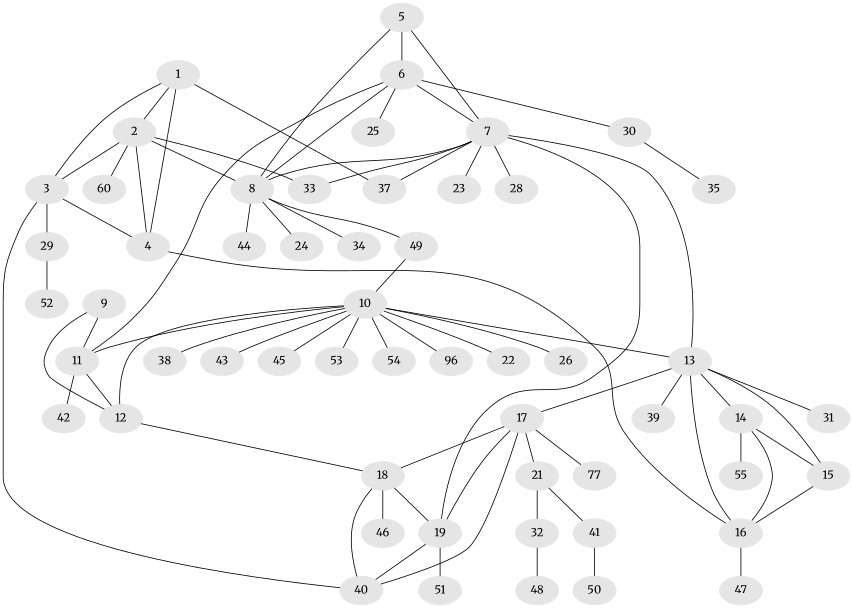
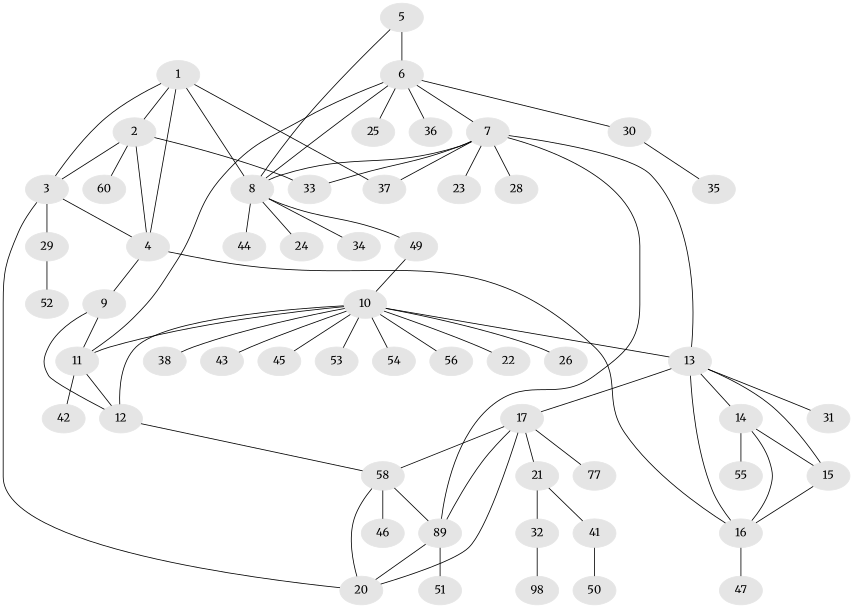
edge "5" -- "7": removed
node "36": added
edge "2" -- "8": now "1" -- "8"
edge "4" -- "9": added
node "96": label "96" -> "56"
node "39": removed
node "18": label "18" -> "58"
node "19": label "19" -> "89"
node "40": label "40" -> "20"
node "48": label "48" -> "98"
